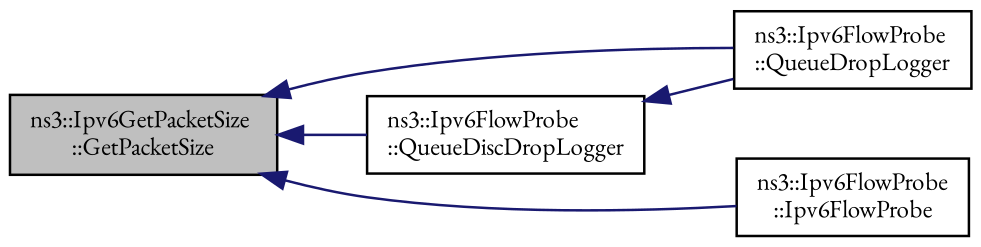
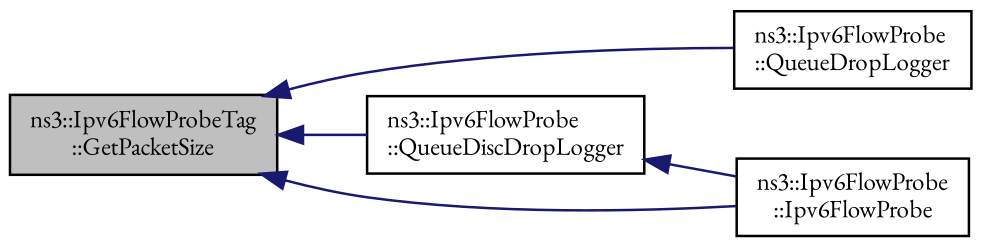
edge "ns3::Ipv6FlowProbe ::QueueDropLogger" -> "ns3::Ipv6FlowProbe ::QueueDiscDropLogger": now "ns3::Ipv6FlowProbe ::Ipv6FlowProbe" -> "ns3::Ipv6FlowProbe ::QueueDiscDropLogger"
node "ns3::Ipv6GetPacketSize ::GetPacketSize": label "ns3::Ipv6GetPacketSize ::GetPacketSize" -> "ns3::Ipv6FlowProbeTag ::GetPacketSize"
